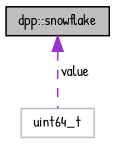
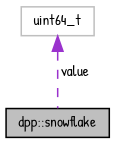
edge "uint64_t" -> "dpp::snowflake": reversed
